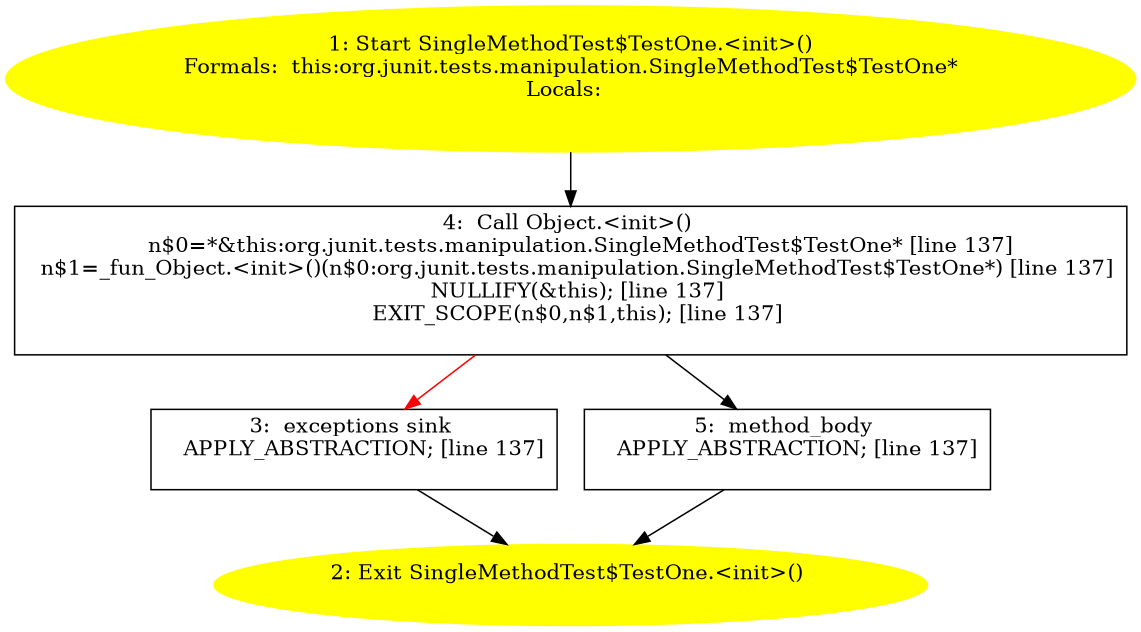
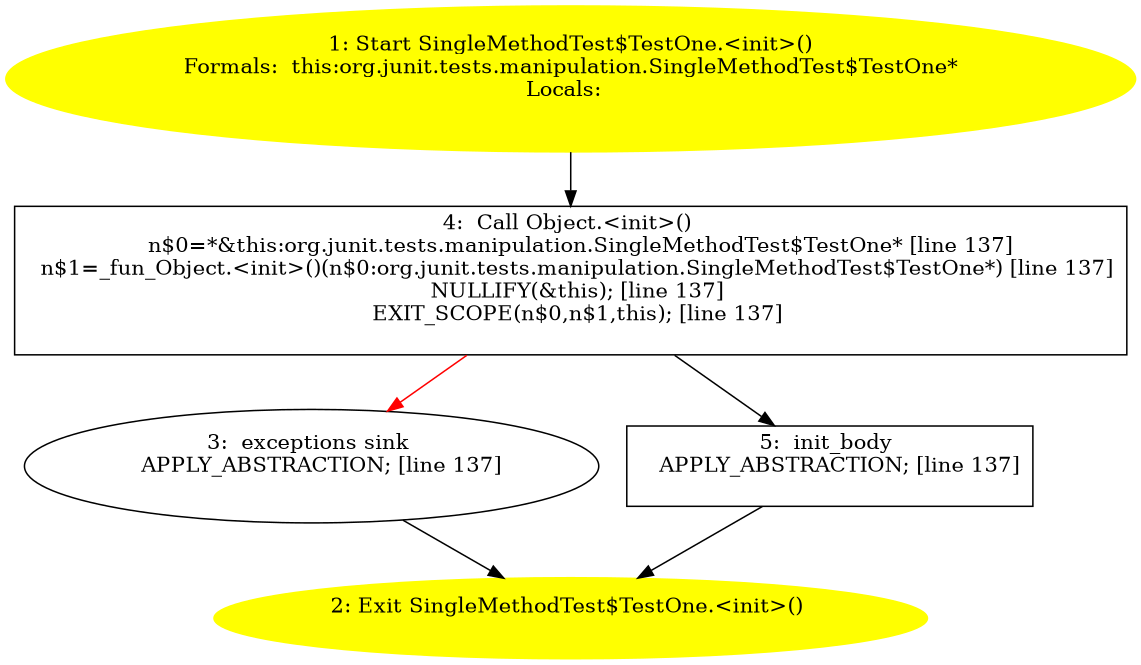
node "3:  exceptions sink APPLY_ABSTRACTION; [line 137]": shape box -> ellipse
node "5:  method_body APPLY_ABSTRACTION; [line 137]": label "5:  method_body APPLY_ABSTRACTION; [line 137]" -> "5:  init_body APPLY_ABSTRACTION; [line 137]"
